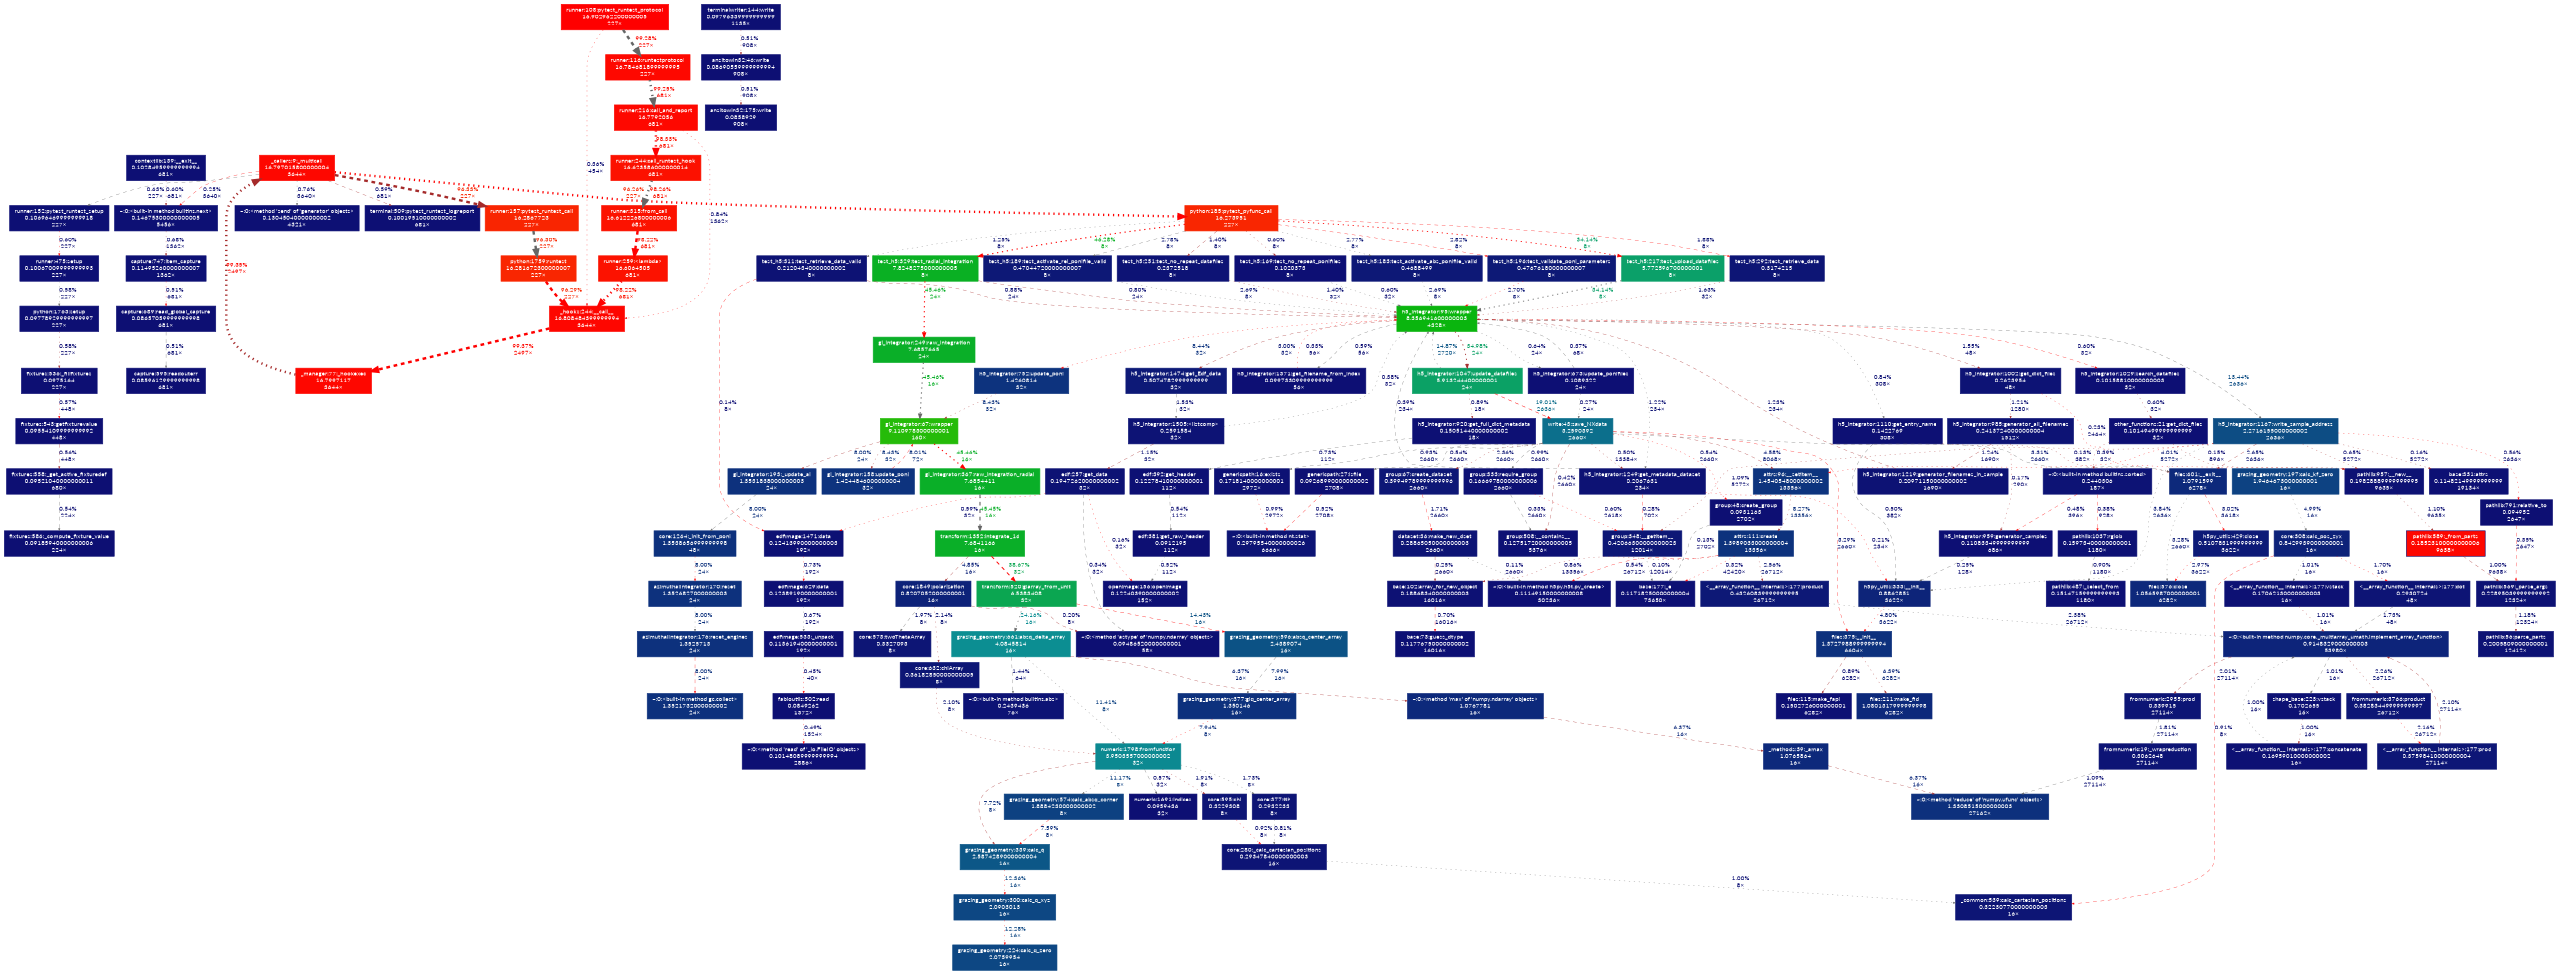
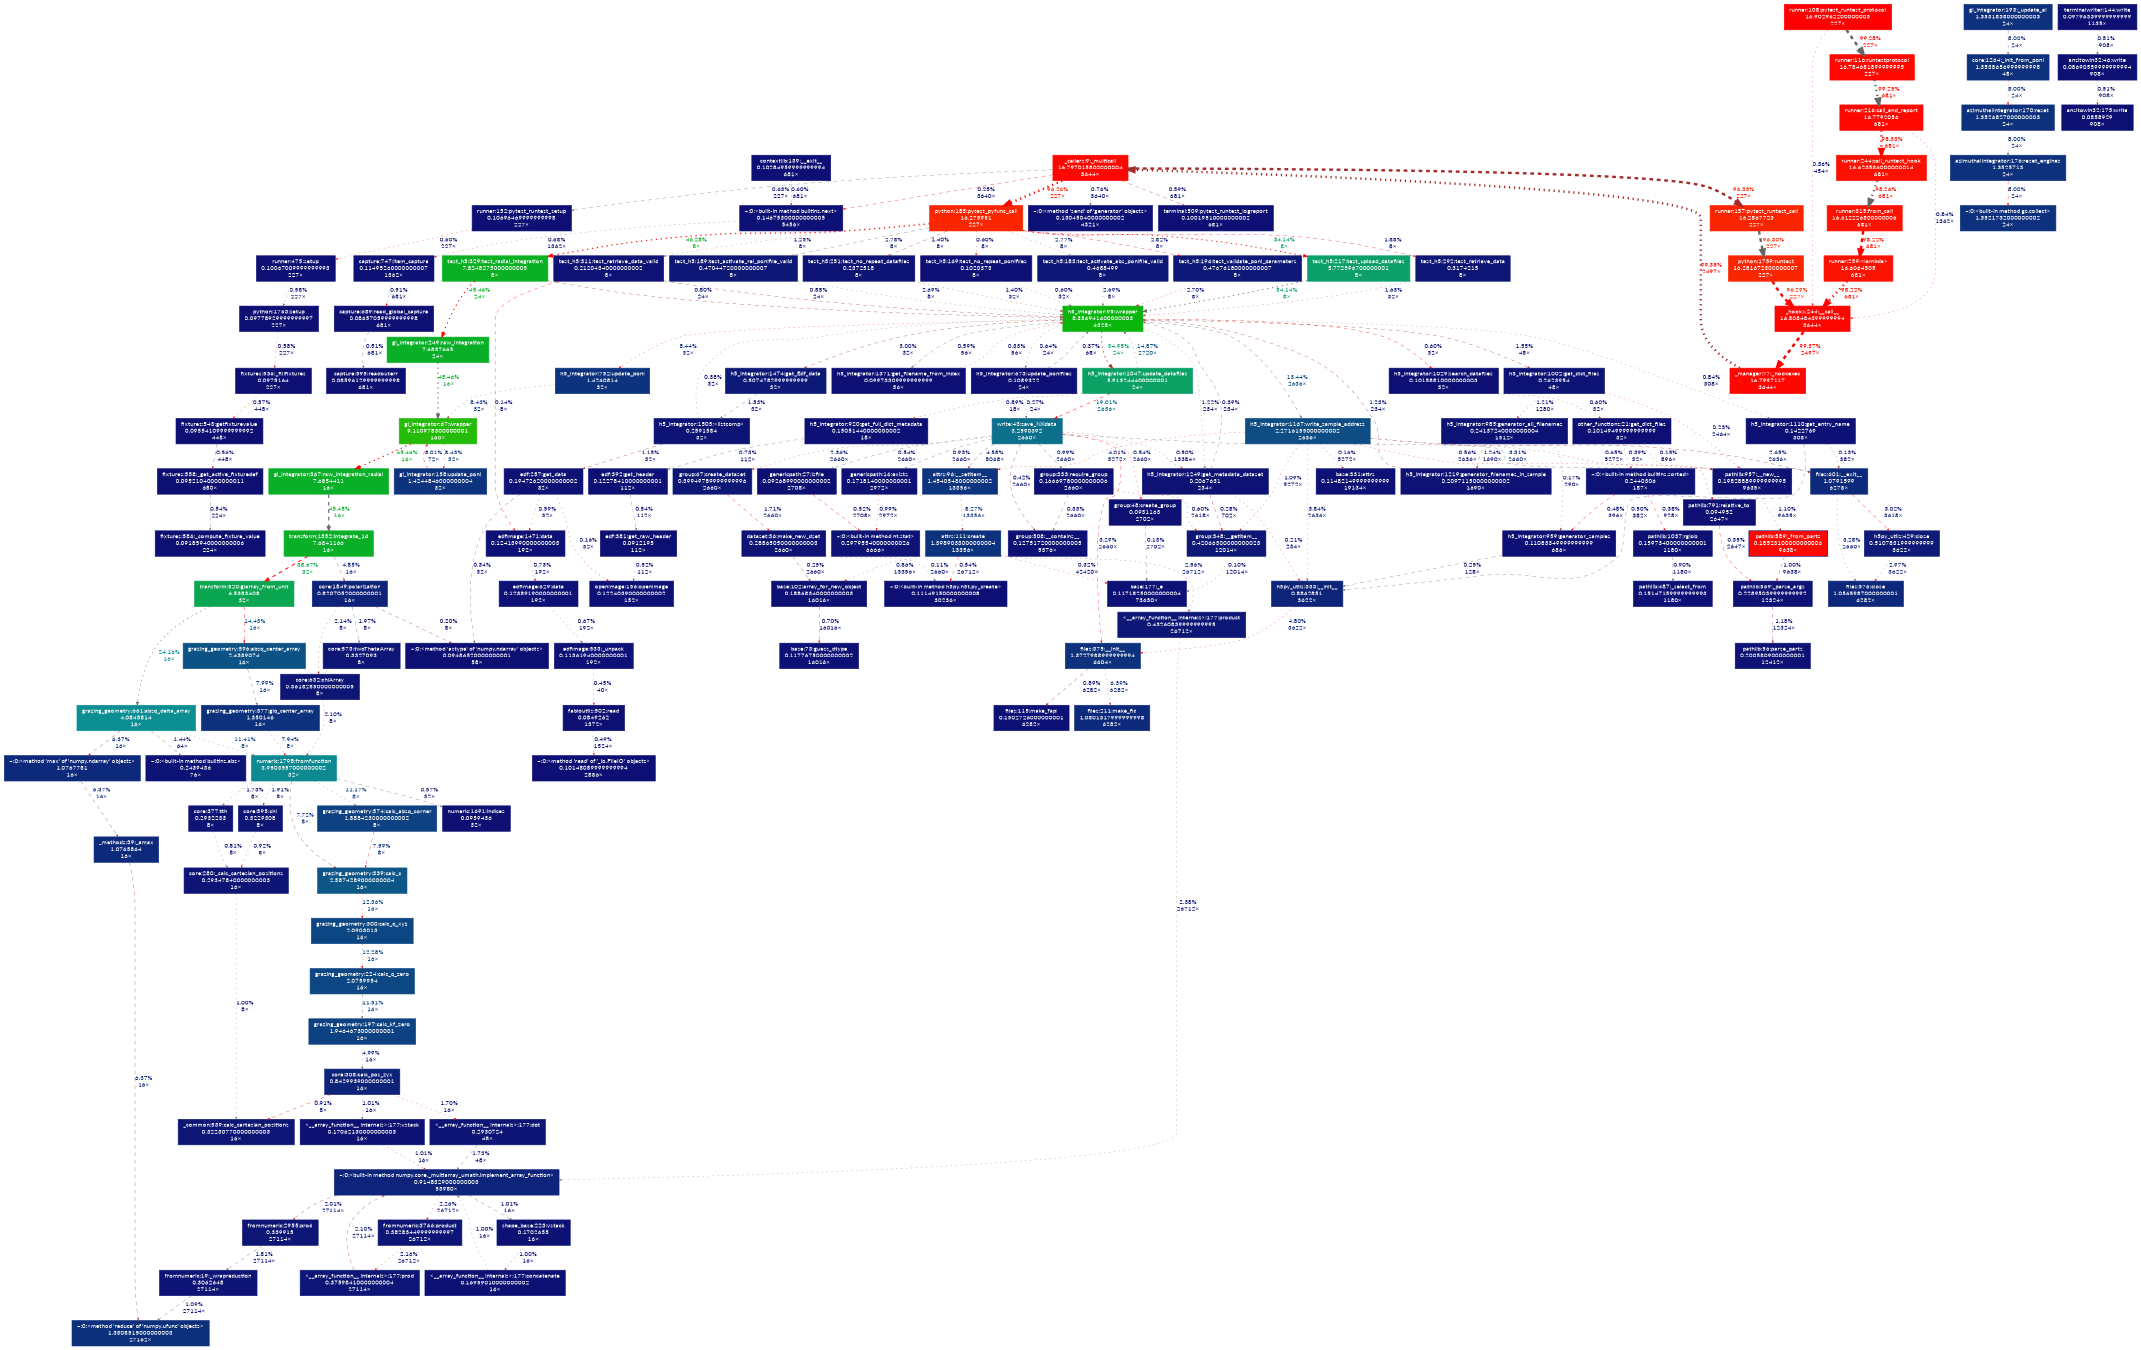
node "runner:152:pytest_runtest_setup 0.10696469999999918 227×": label "runner:152:pytest_runtest_setup 0.10696469999999918 227×" -> "runner:152:pytest_runtest_setup 0.10696469999999998 227×"
edge "gi_integrator:67:wrapper 9.110978300000001 160×" -> "gi_integrator:193:_update_ai 1.3531838000000003 24×": removed, label "8.00% 24×"
edge "grazing_geometry:224:calc_q_zero 2.0759954 16×" -> "grazing_geometry:197:calc_kf_zero 1.9464673000000001 16×": added, label "11.51% 16×"
